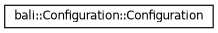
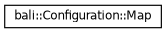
node "bali::Configuration::Configuration": label "bali::Configuration::Configuration" -> "bali::Configuration::Map"
